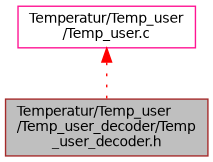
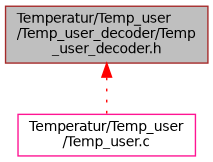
edge "Temperatur/Temp_user /Temp_user_decoder/Temp _user_decoder.h" -> "Temperatur/Temp_user /Temp_user.c": reversed
